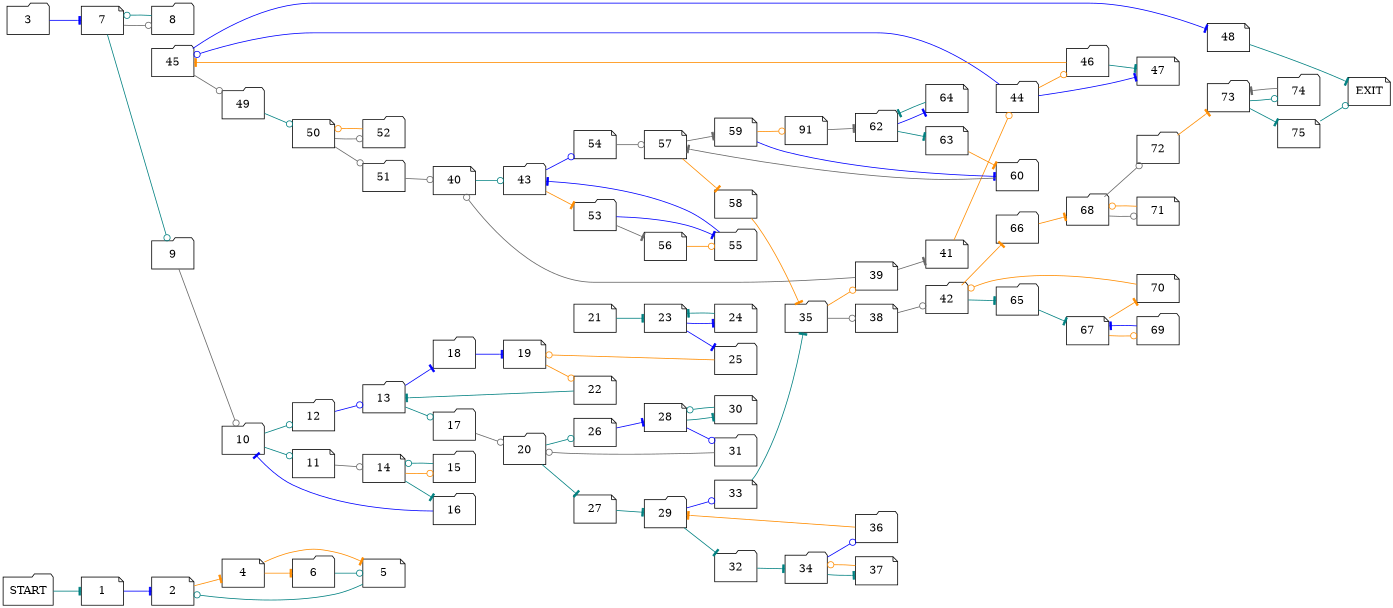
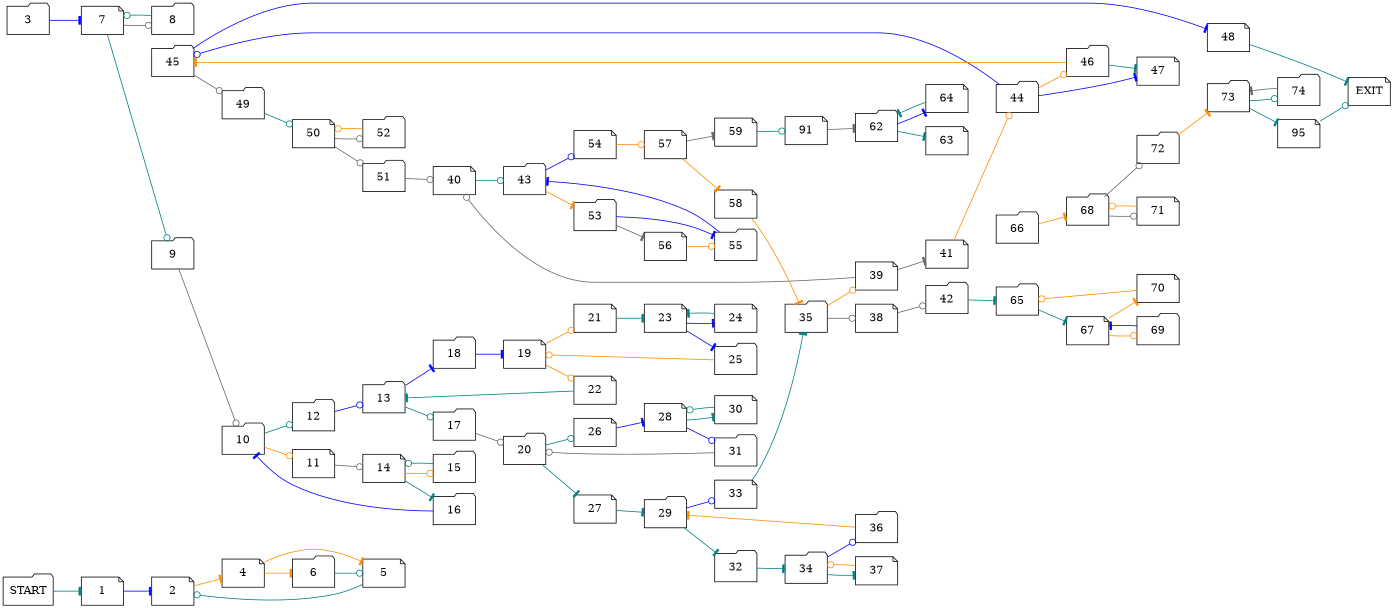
edge "59" -> "91": color darkorange -> teal
node "75": label "75" -> "95"
edge "54" -> "57": color gray40 -> darkorange
node "60": removed
edge "42" -> "66": removed
edge "70" -> "42": now "70" -> "65"
edge "19" -> "21": added
edge "10" -> "11": color teal -> darkorange
